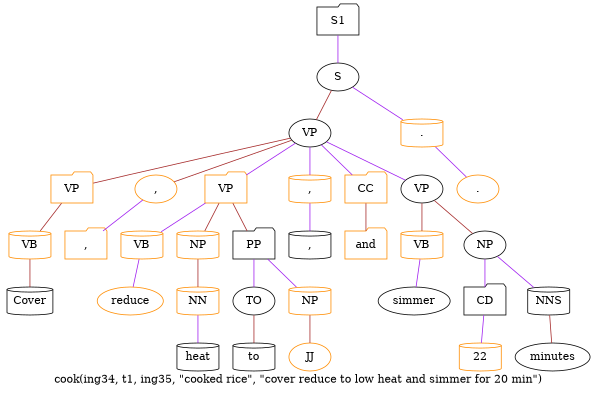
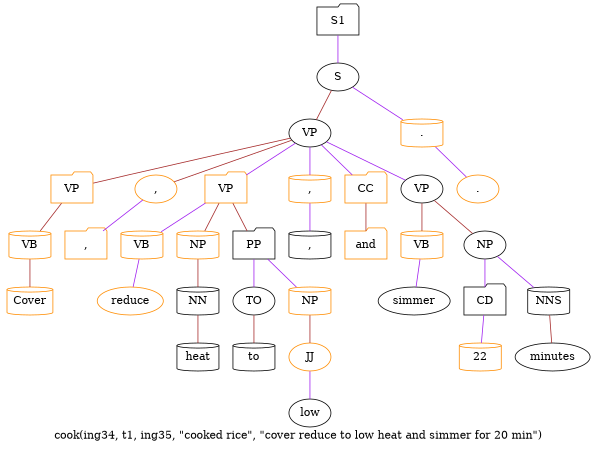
node "Cover": color black -> darkorange
node "NN": color darkorange -> black
edge "NN" -- "heat": color purple -> brown
node "low": added
